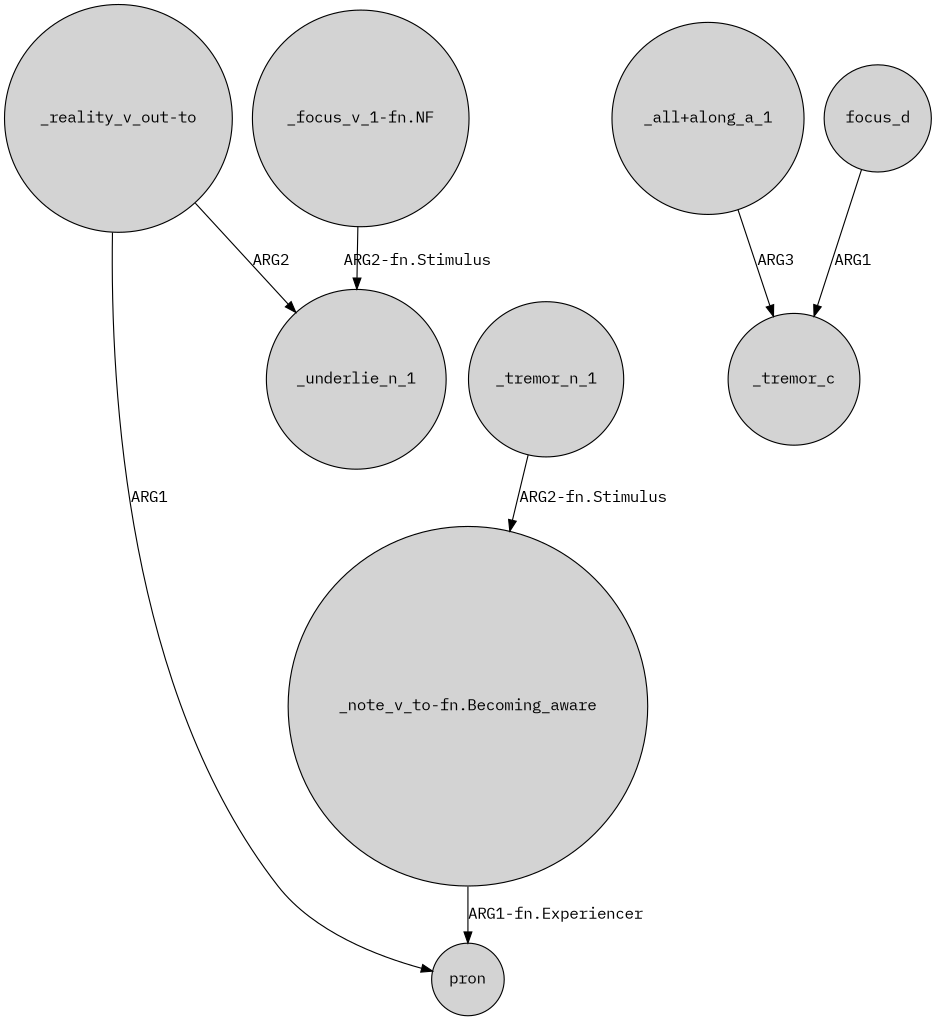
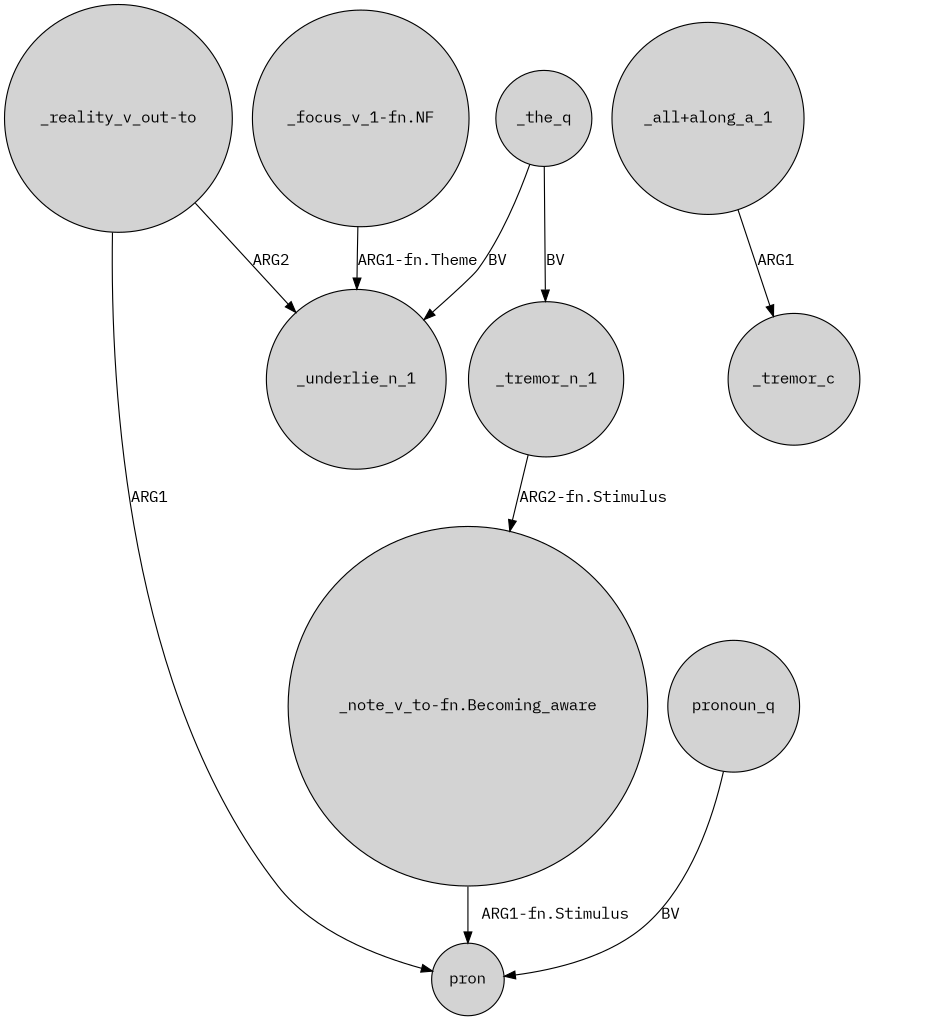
node "_the_q": added
node "focus_d": removed
edge "_focus_v_1-fn.NF" -> "_underlie_n_1": label "ARG2-fn.Stimulus" -> "ARG1-fn.Theme"
edge "_all+along_a_1" -> "_tremor_c": label "ARG3" -> "ARG1"
node "pronoun_q": added
edge "_note_v_to-fn.Becoming_aware" -> "pron": label "ARG1-fn.Experiencer" -> "ARG1-fn.Stimulus"
